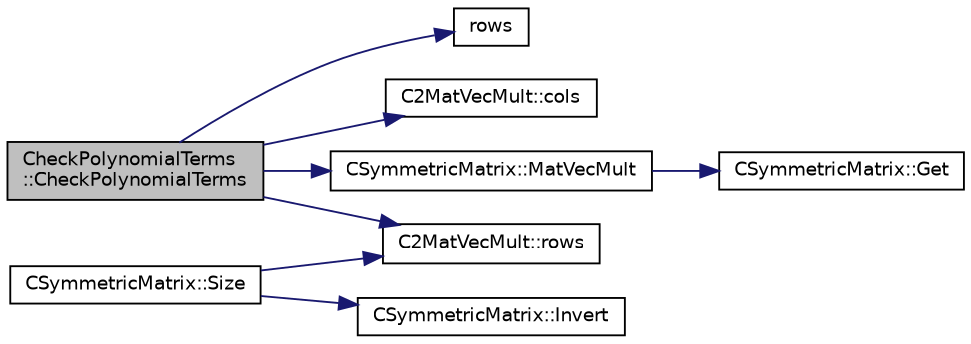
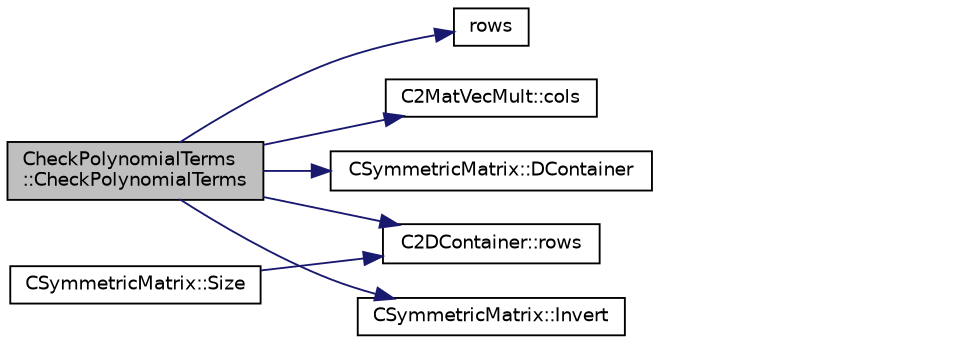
node "CSymmetricMatrix::MatVecMult": label "CSymmetricMatrix::MatVecMult" -> "CSymmetricMatrix::DContainer"
node "CSymmetricMatrix::Get": removed
node "C2MatVecMult::rows": label "C2MatVecMult::rows" -> "C2DContainer::rows"
edge "CSymmetricMatrix::Size" -> "CSymmetricMatrix::Invert": now "CheckPolynomialTerms ::CheckPolynomialTerms" -> "CSymmetricMatrix::Invert"
